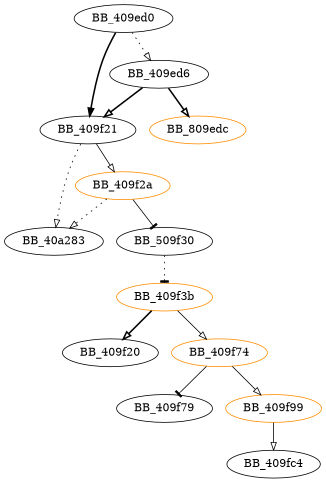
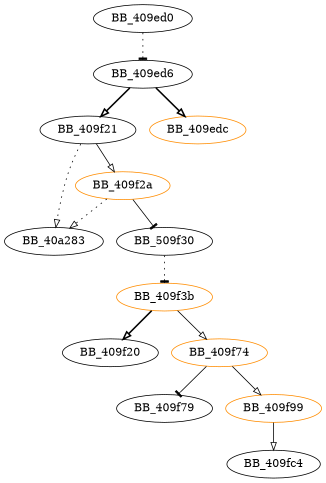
edge "BB_409ed0" -> "BB_409ed6": arrowhead onormal -> tee
edge "BB_409ed0" -> "BB_409f21": removed
node "BB_809edc": label "BB_809edc" -> "BB_409edc"
